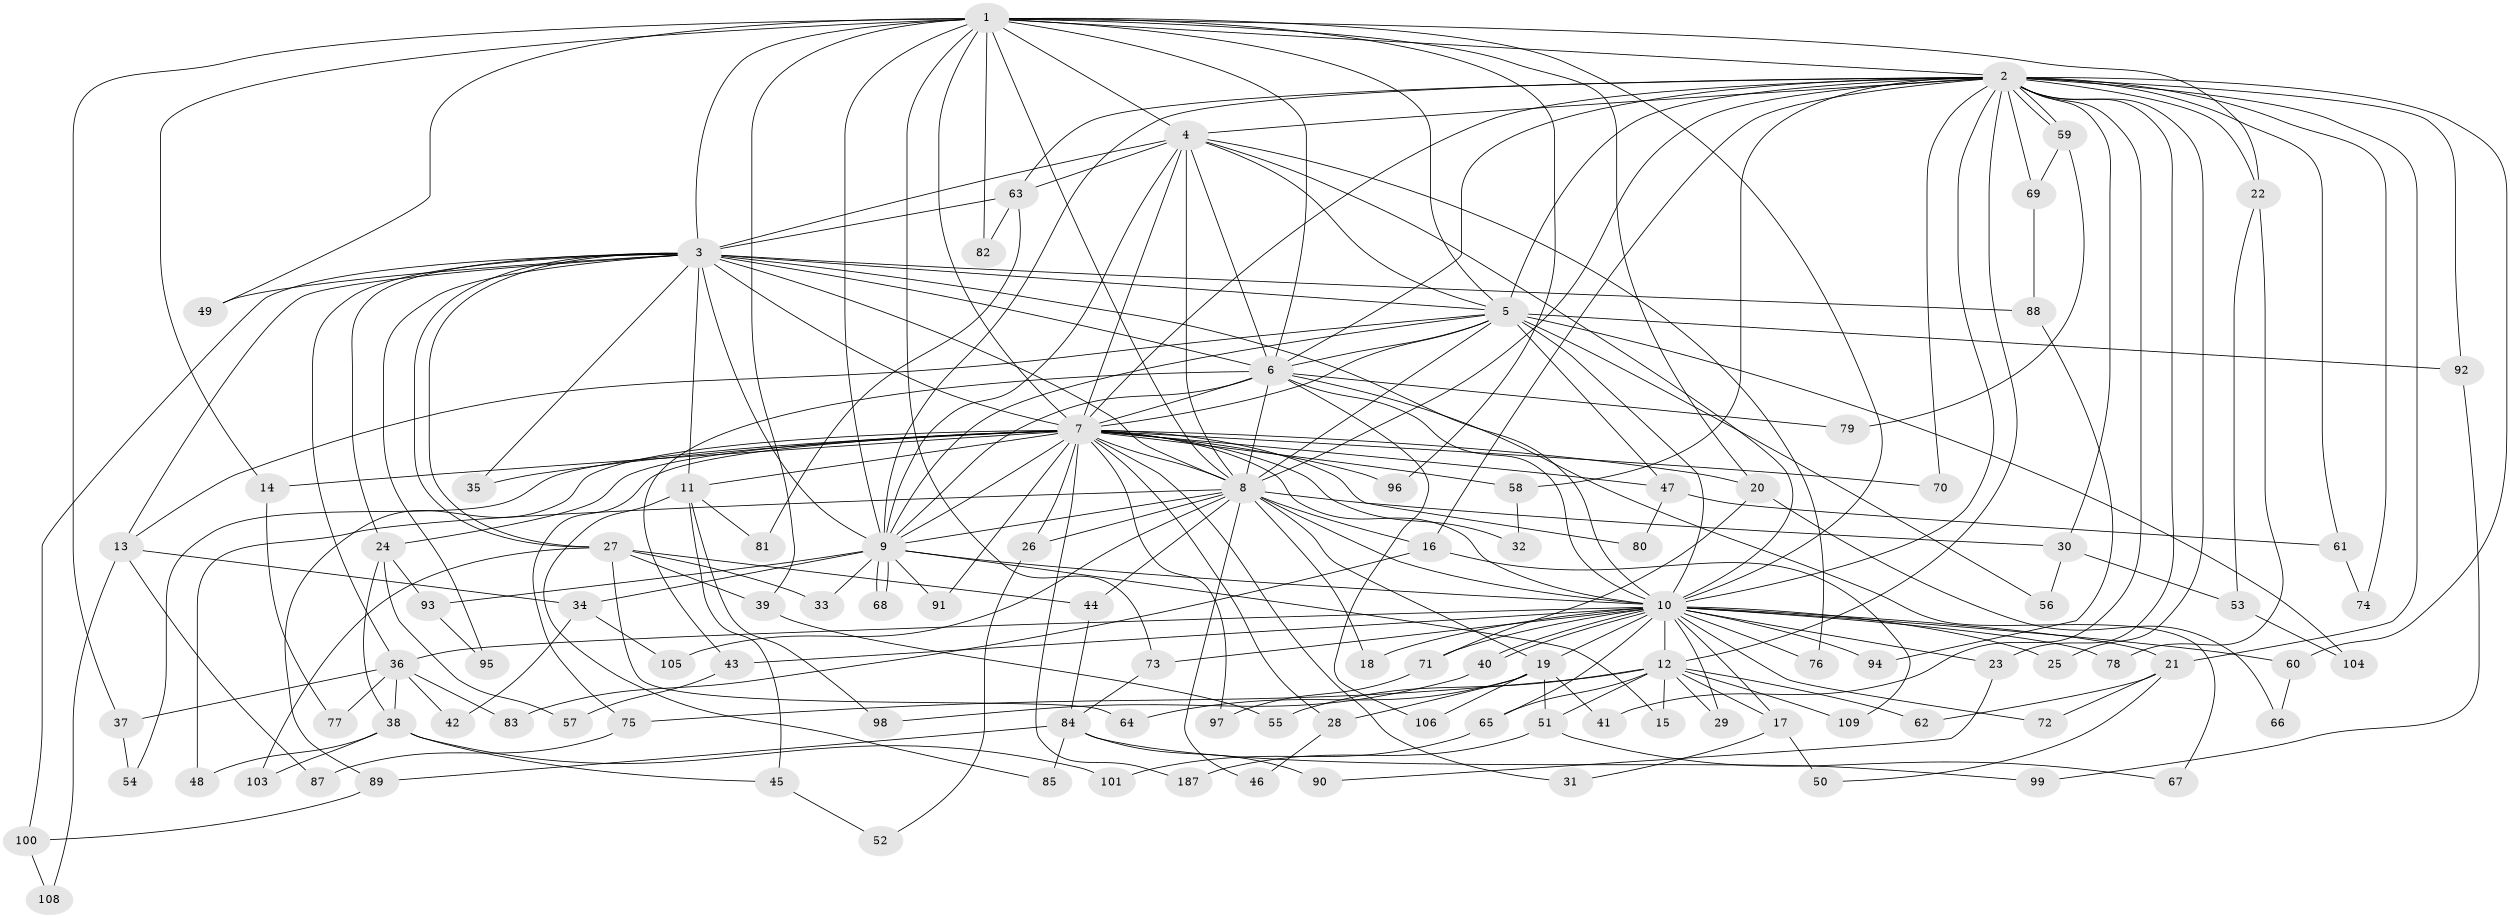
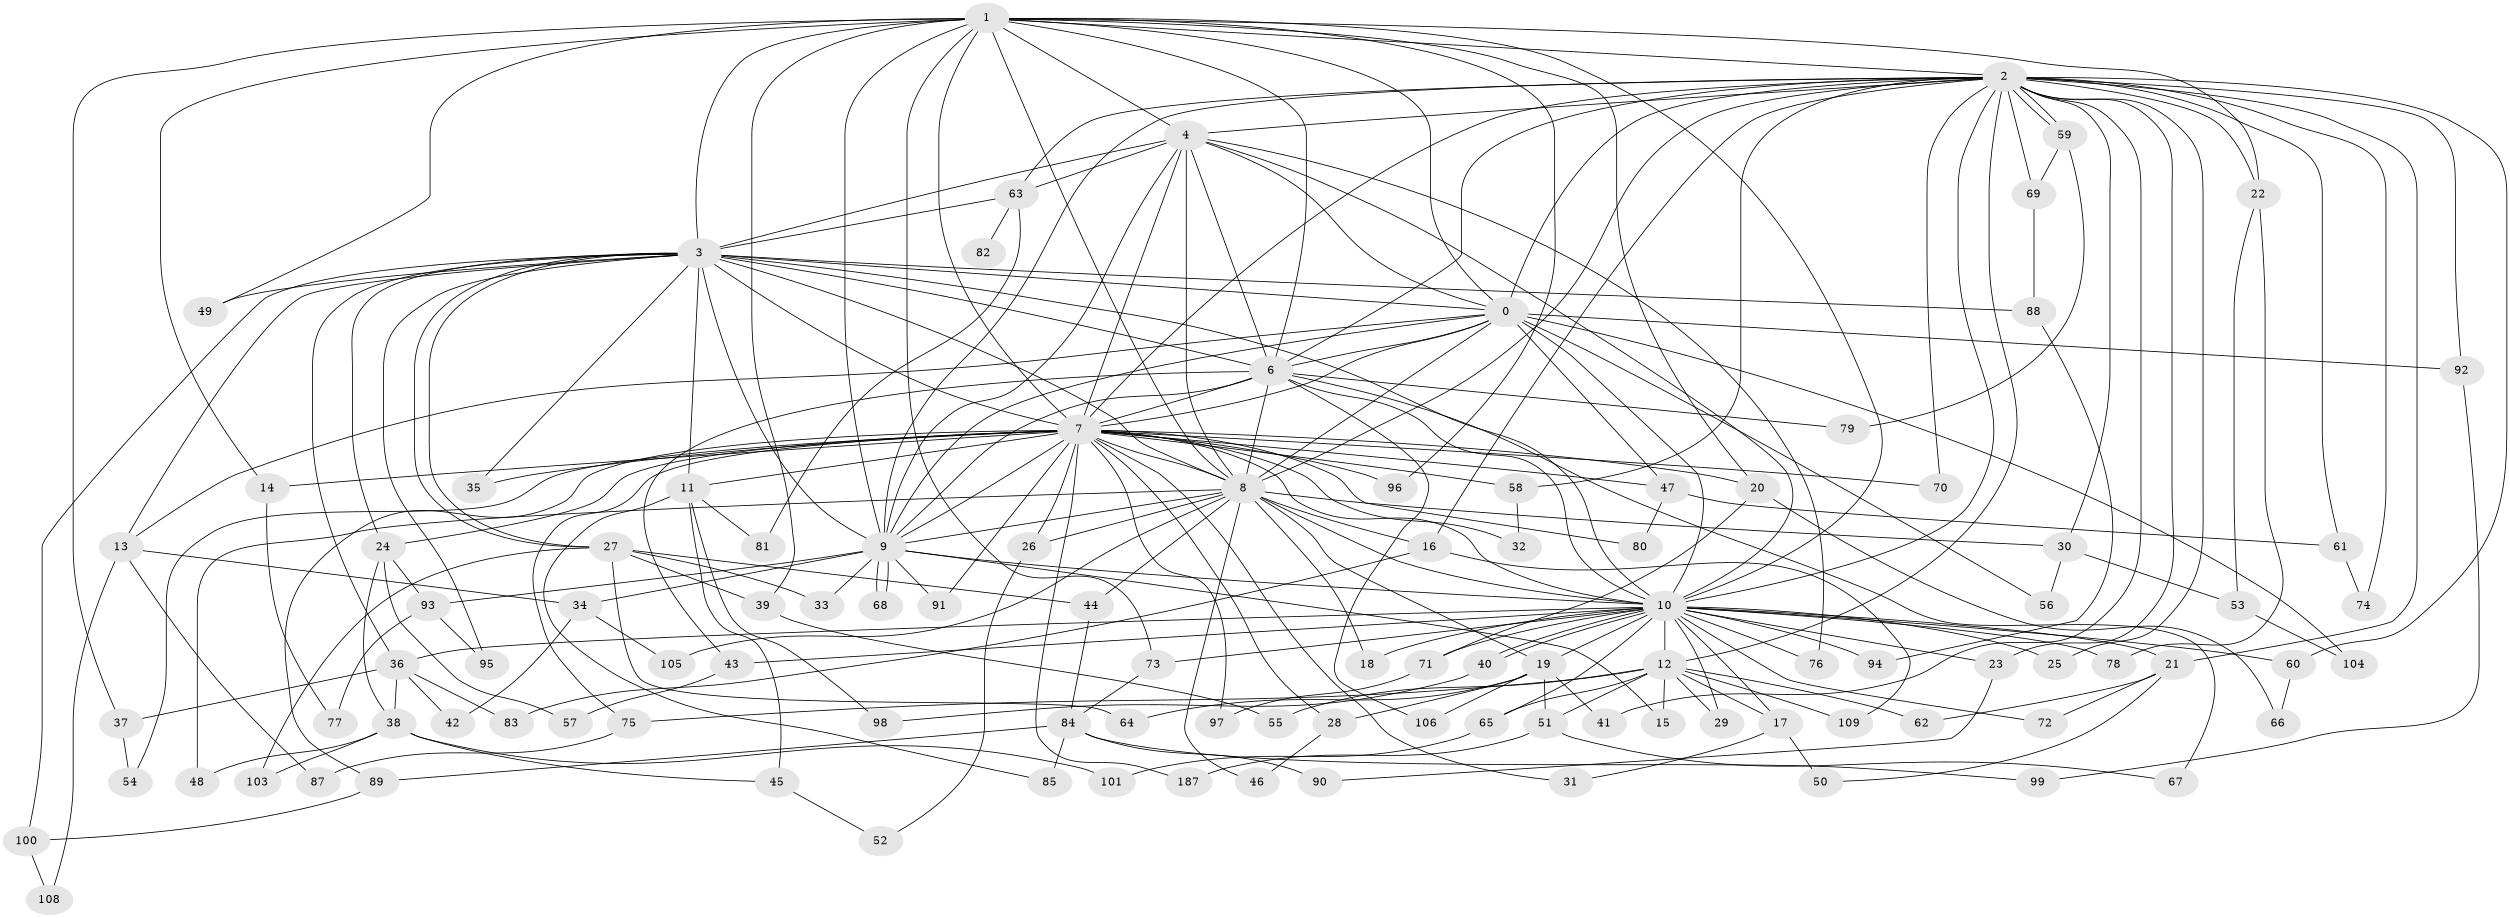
edge "1" -- "82": removed
node "5": label "5" -> "0"
edge "36" -- "77": now "93" -- "77"
